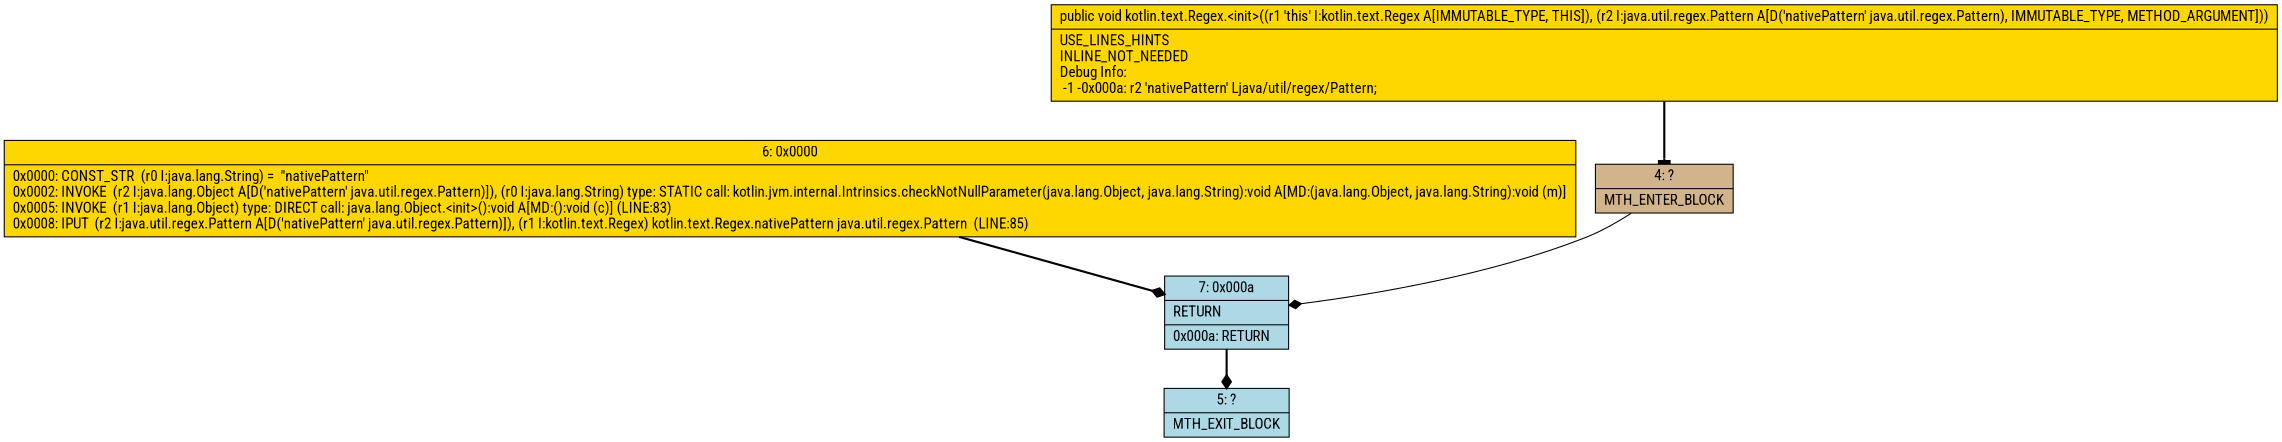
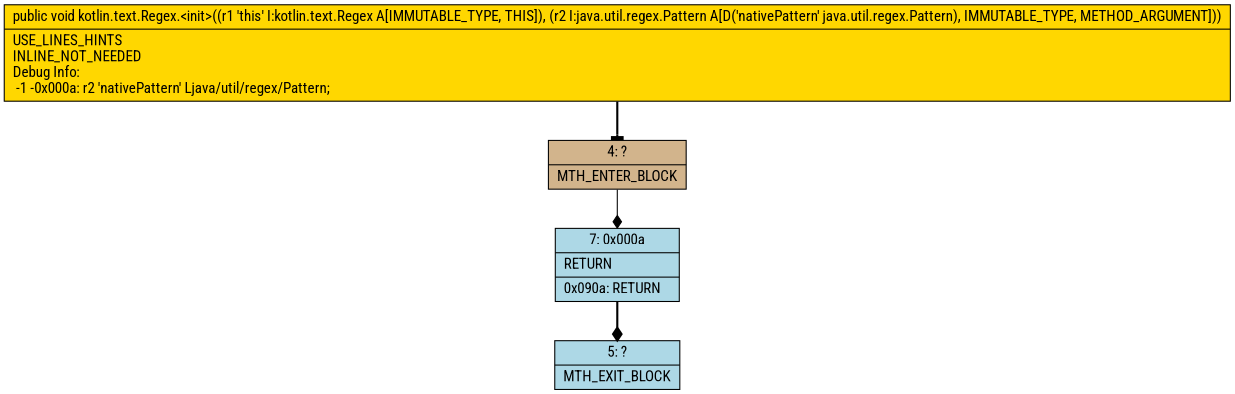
node "6: 0x0000": removed
node "7: 0x000a": text "0x000a: RETURN" -> "0x090a: RETURN"
